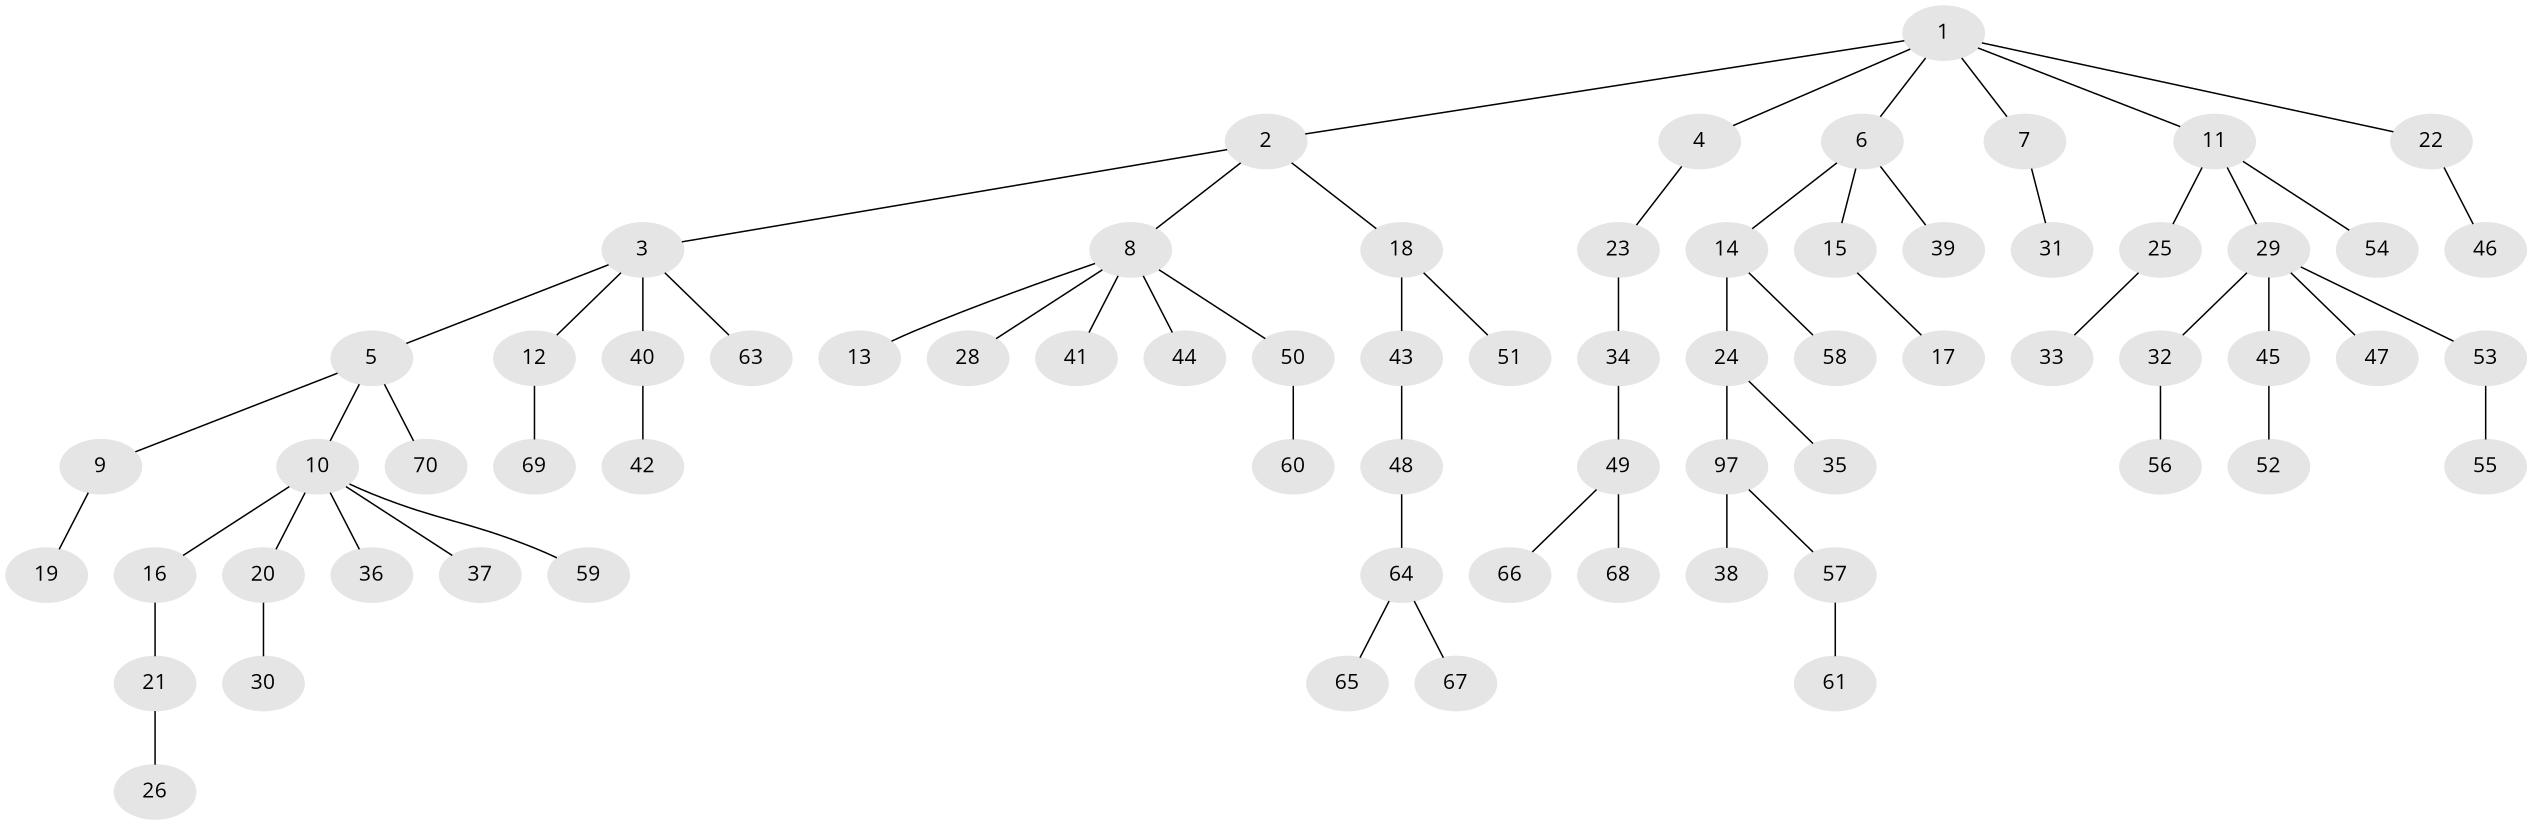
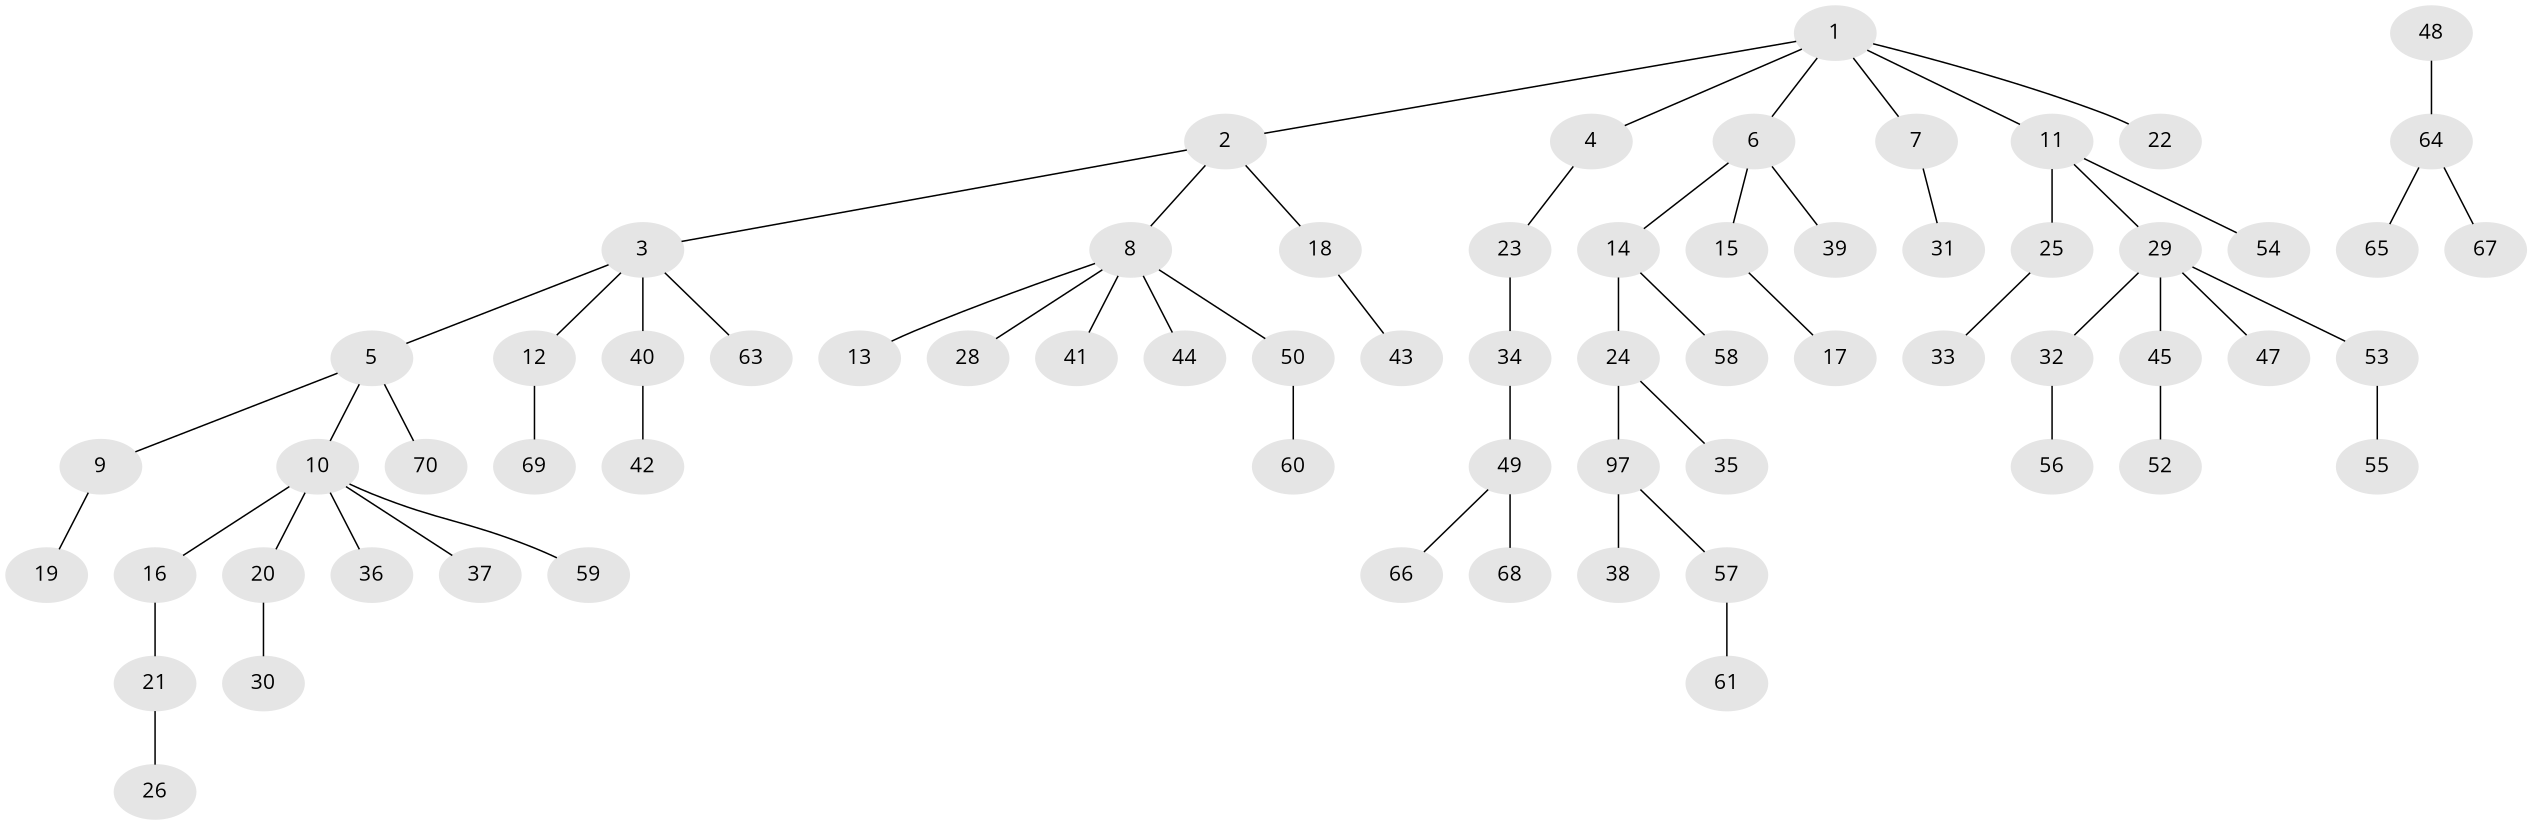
node "46": removed
node "51": removed
edge "43" -- "48": removed
